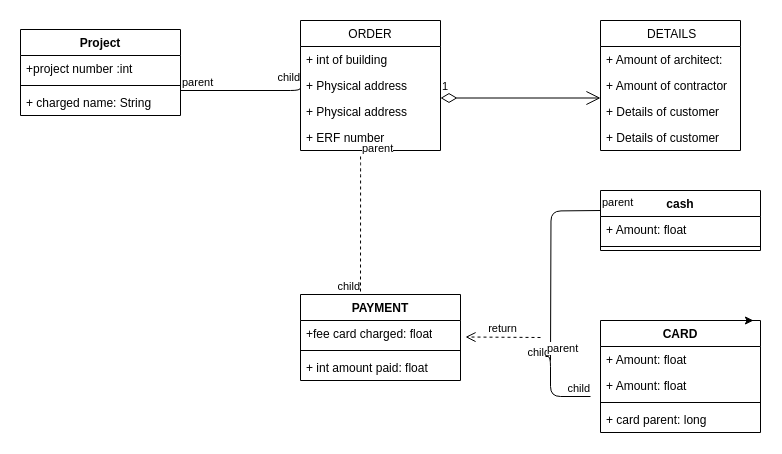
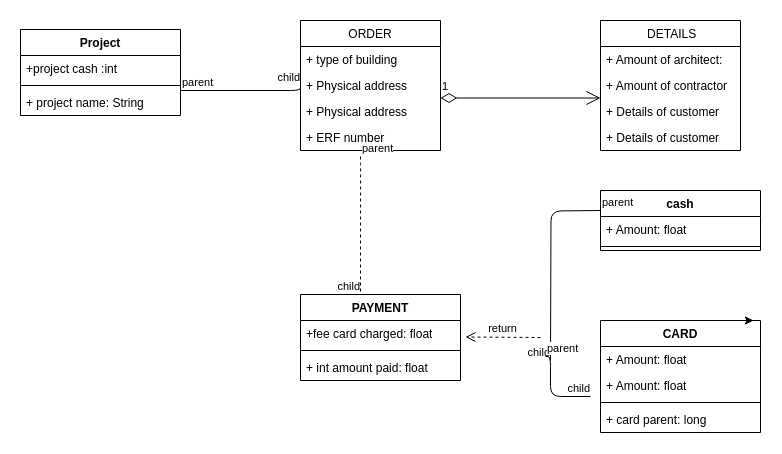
node "+ int of building": label "+ int of building" -> "+ type of building"
node "+project number :int": label "+project number :int" -> "+project cash :int"
node "+ charged name: String": label "+ charged name: String" -> "+ project name: String"
